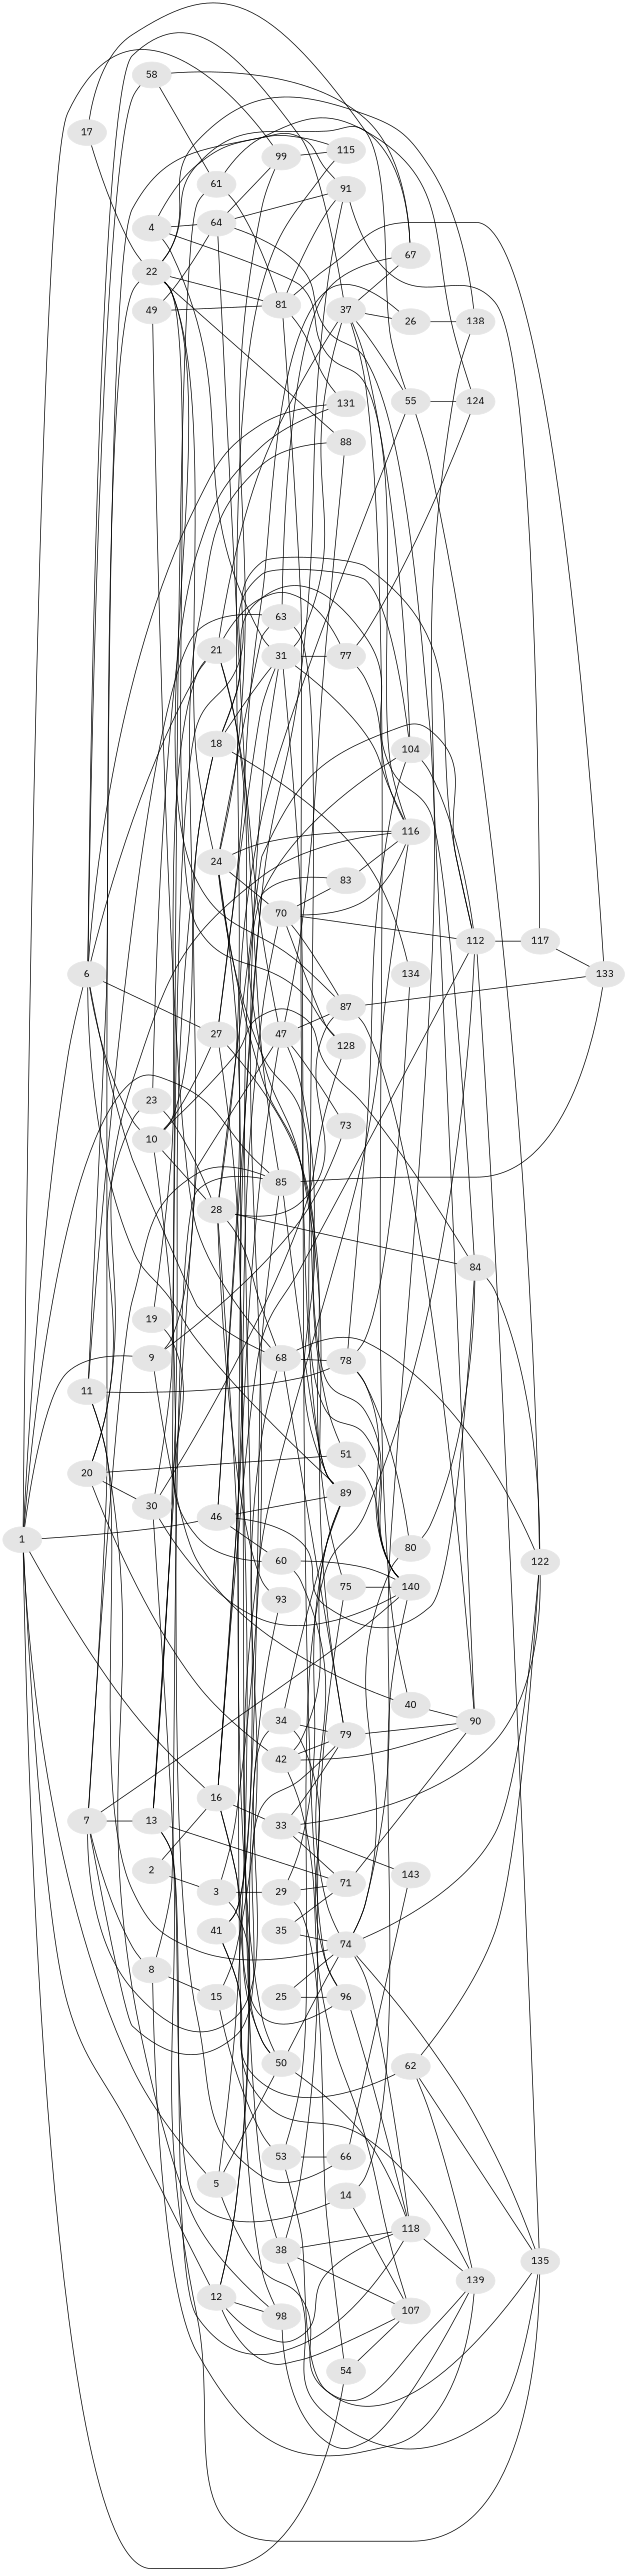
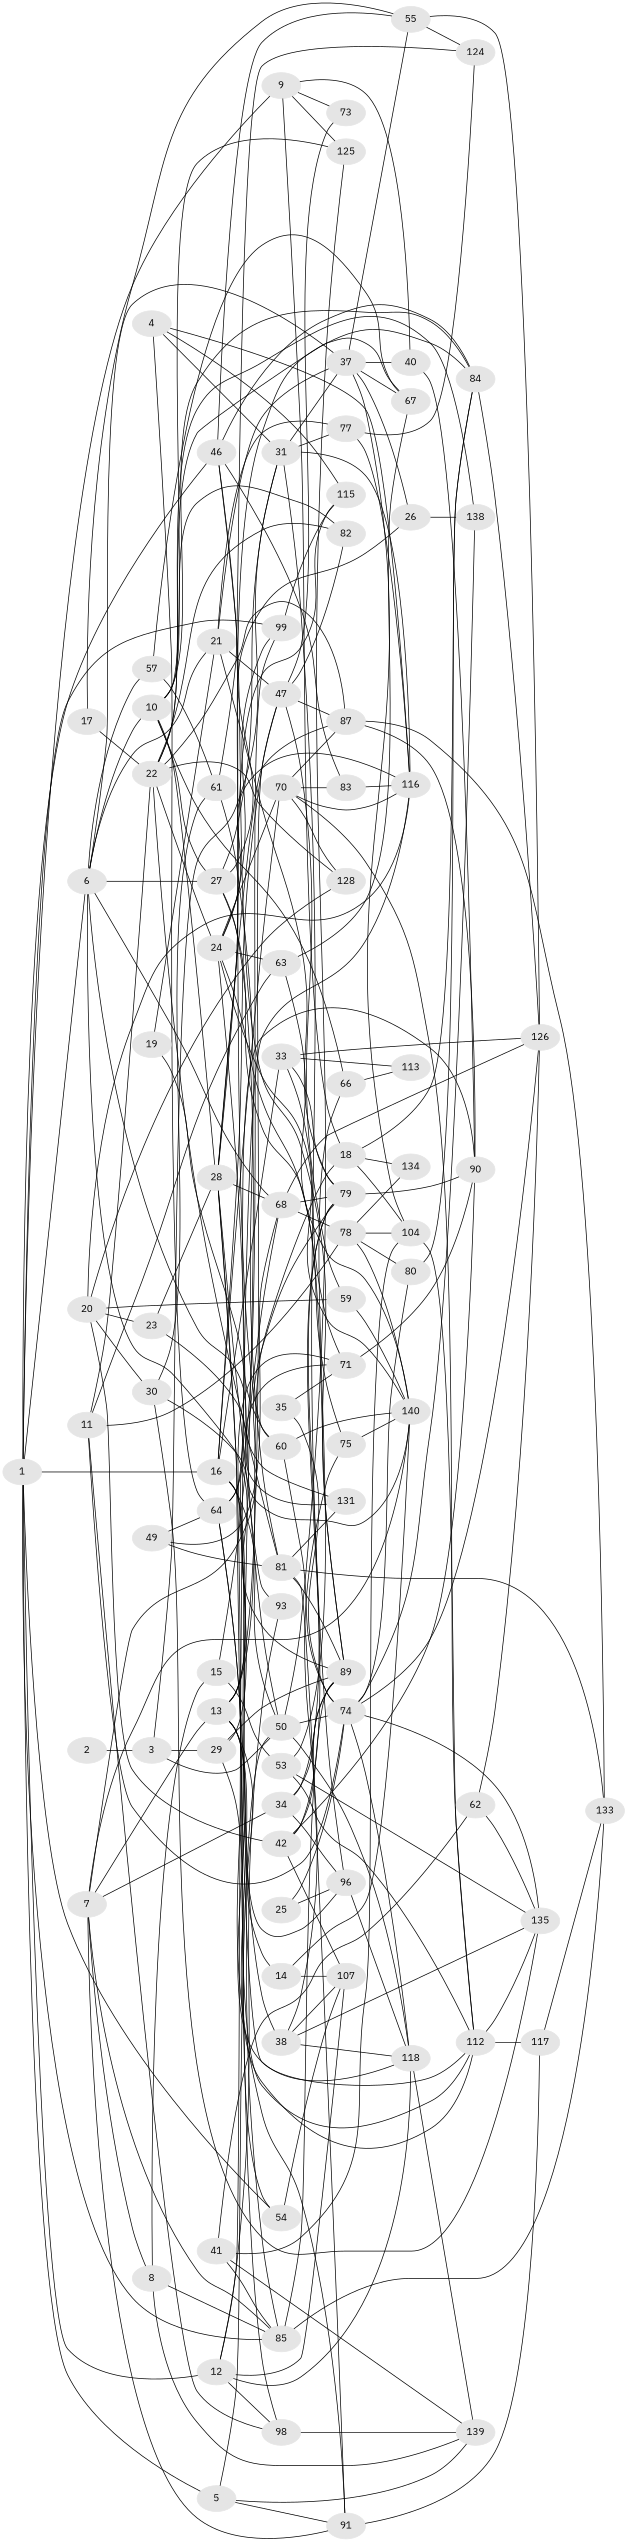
node "58": label "58" -> "57"
node "125": added
node "88": label "88" -> "82"
edge "31" -- "18": removed
edge "128" -- "30": now "128" -- "20"
node "51": label "51" -> "59"
node "122": label "122" -> "126"
edge "16" -- "2": removed
node "143": label "143" -> "113"
edge "62" -- "139": removed
